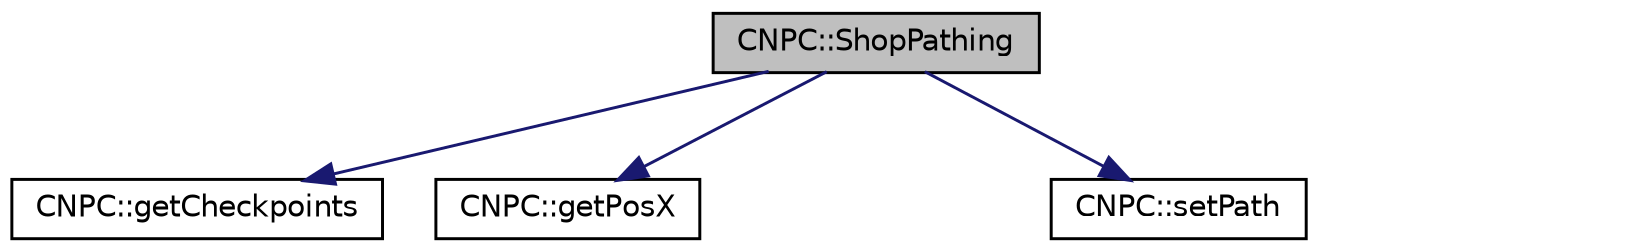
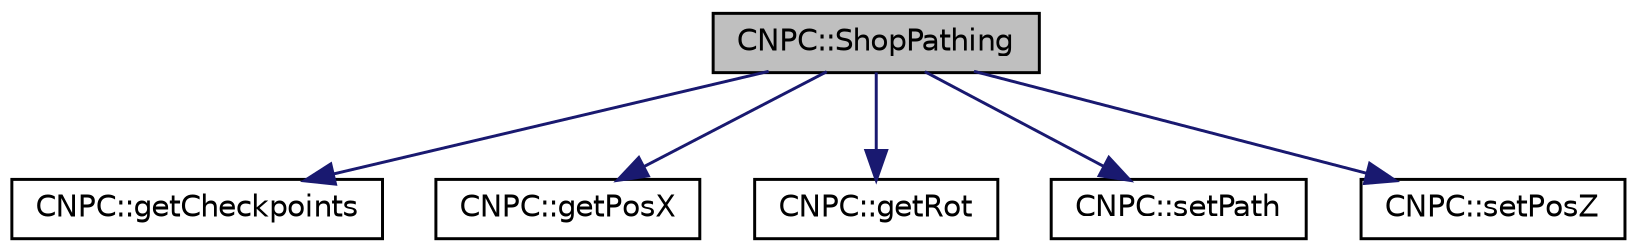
node "CNPC::getRot": added
node "CNPC::setPosZ": added
